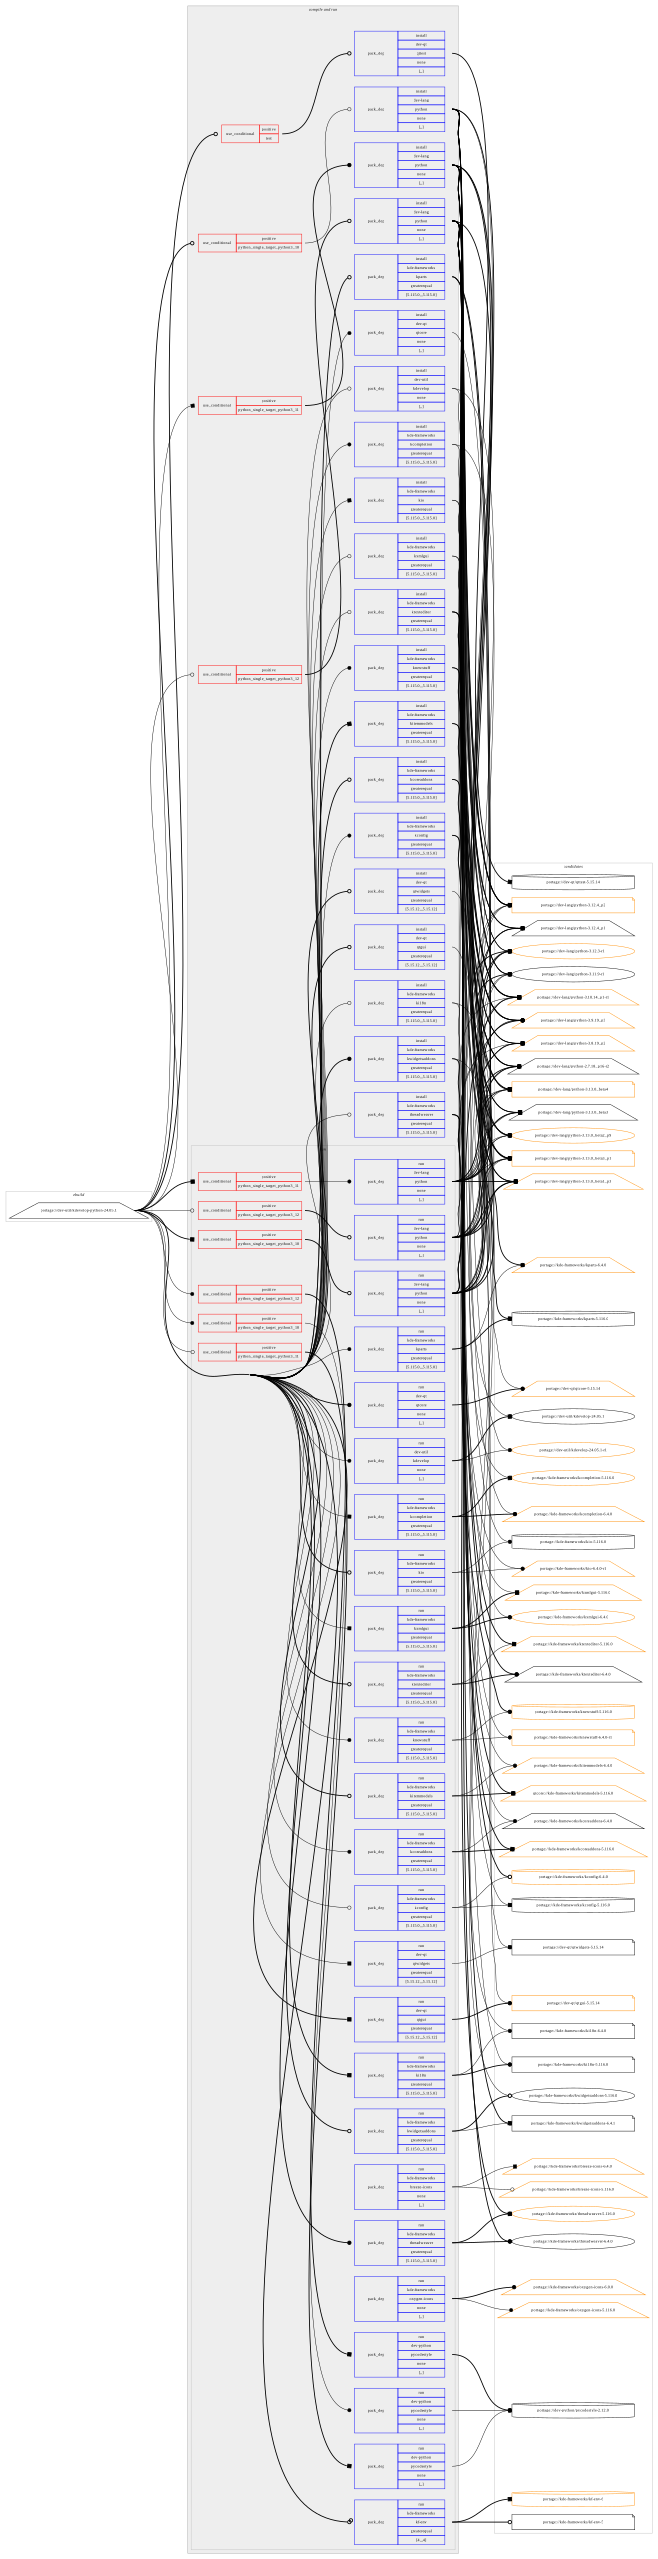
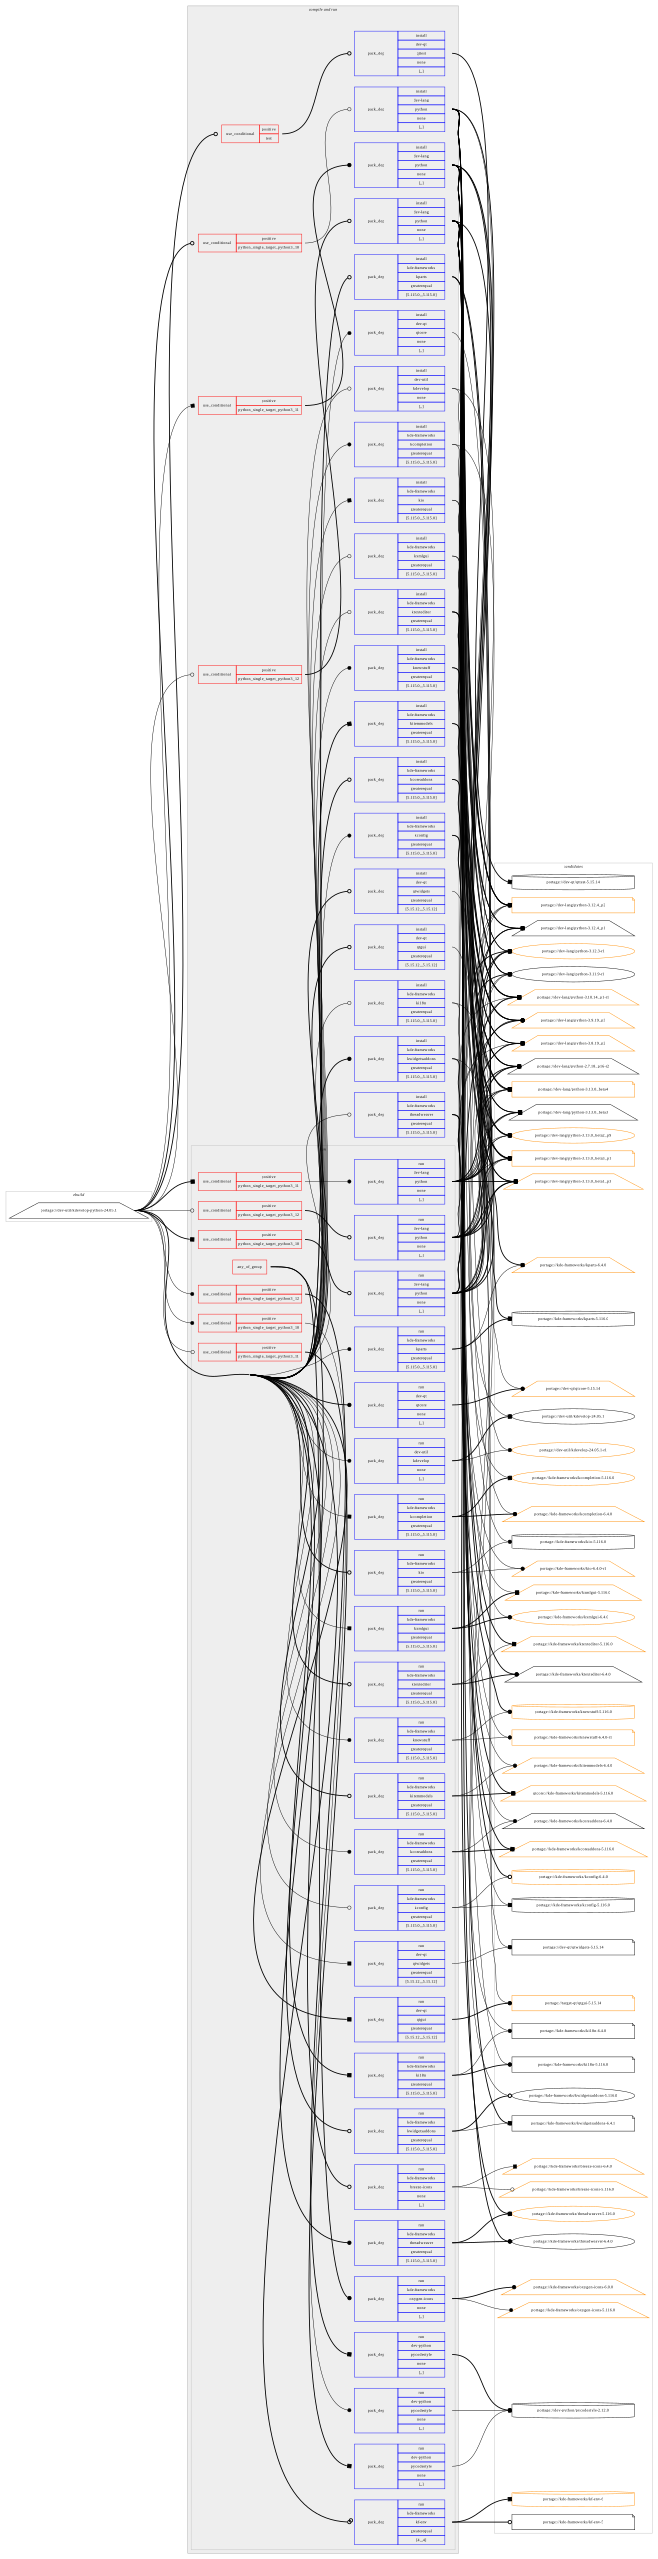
node "any_of_group": added
node "portage://dev-qt/qtgui-5.15.14": label "portage://dev-qt/qtgui-5.15.14" -> "portage://target-qt/qtgui-5.15.14"
